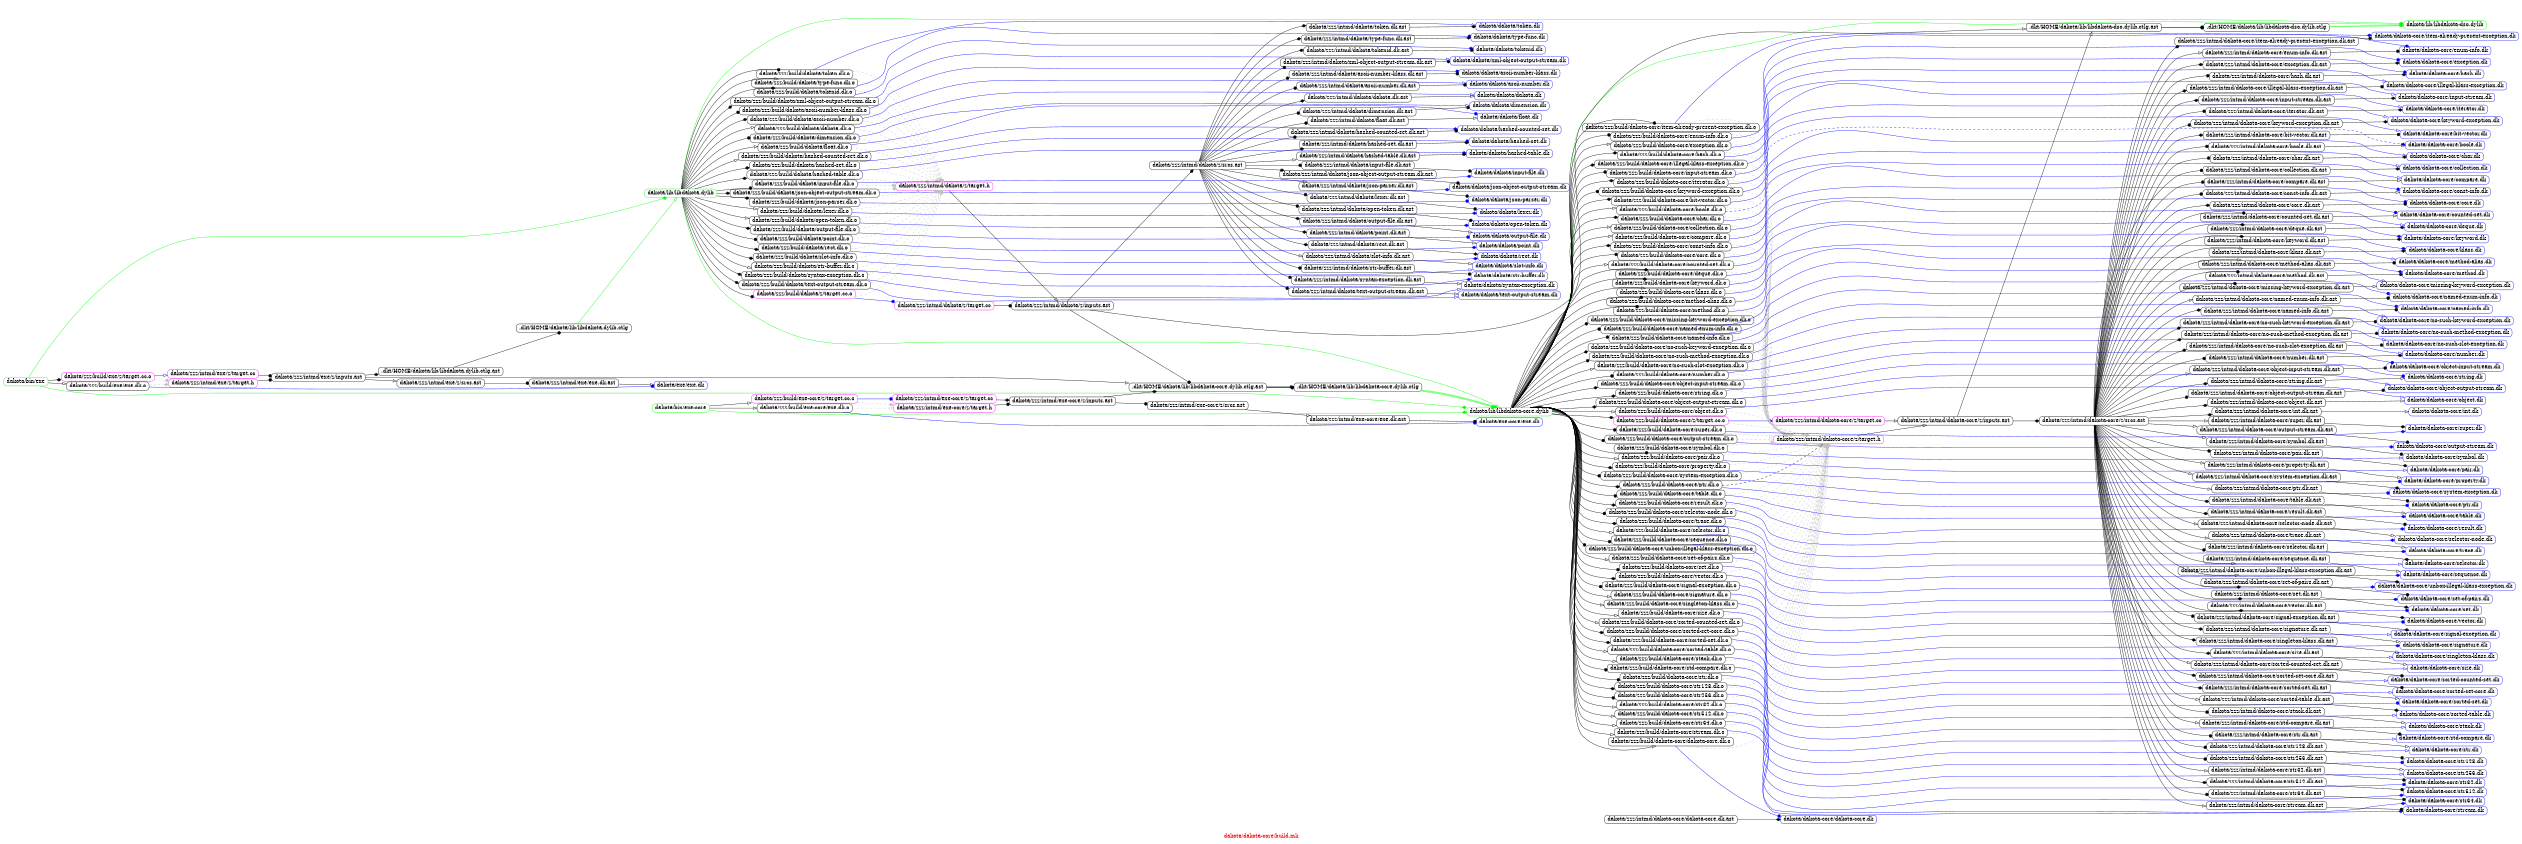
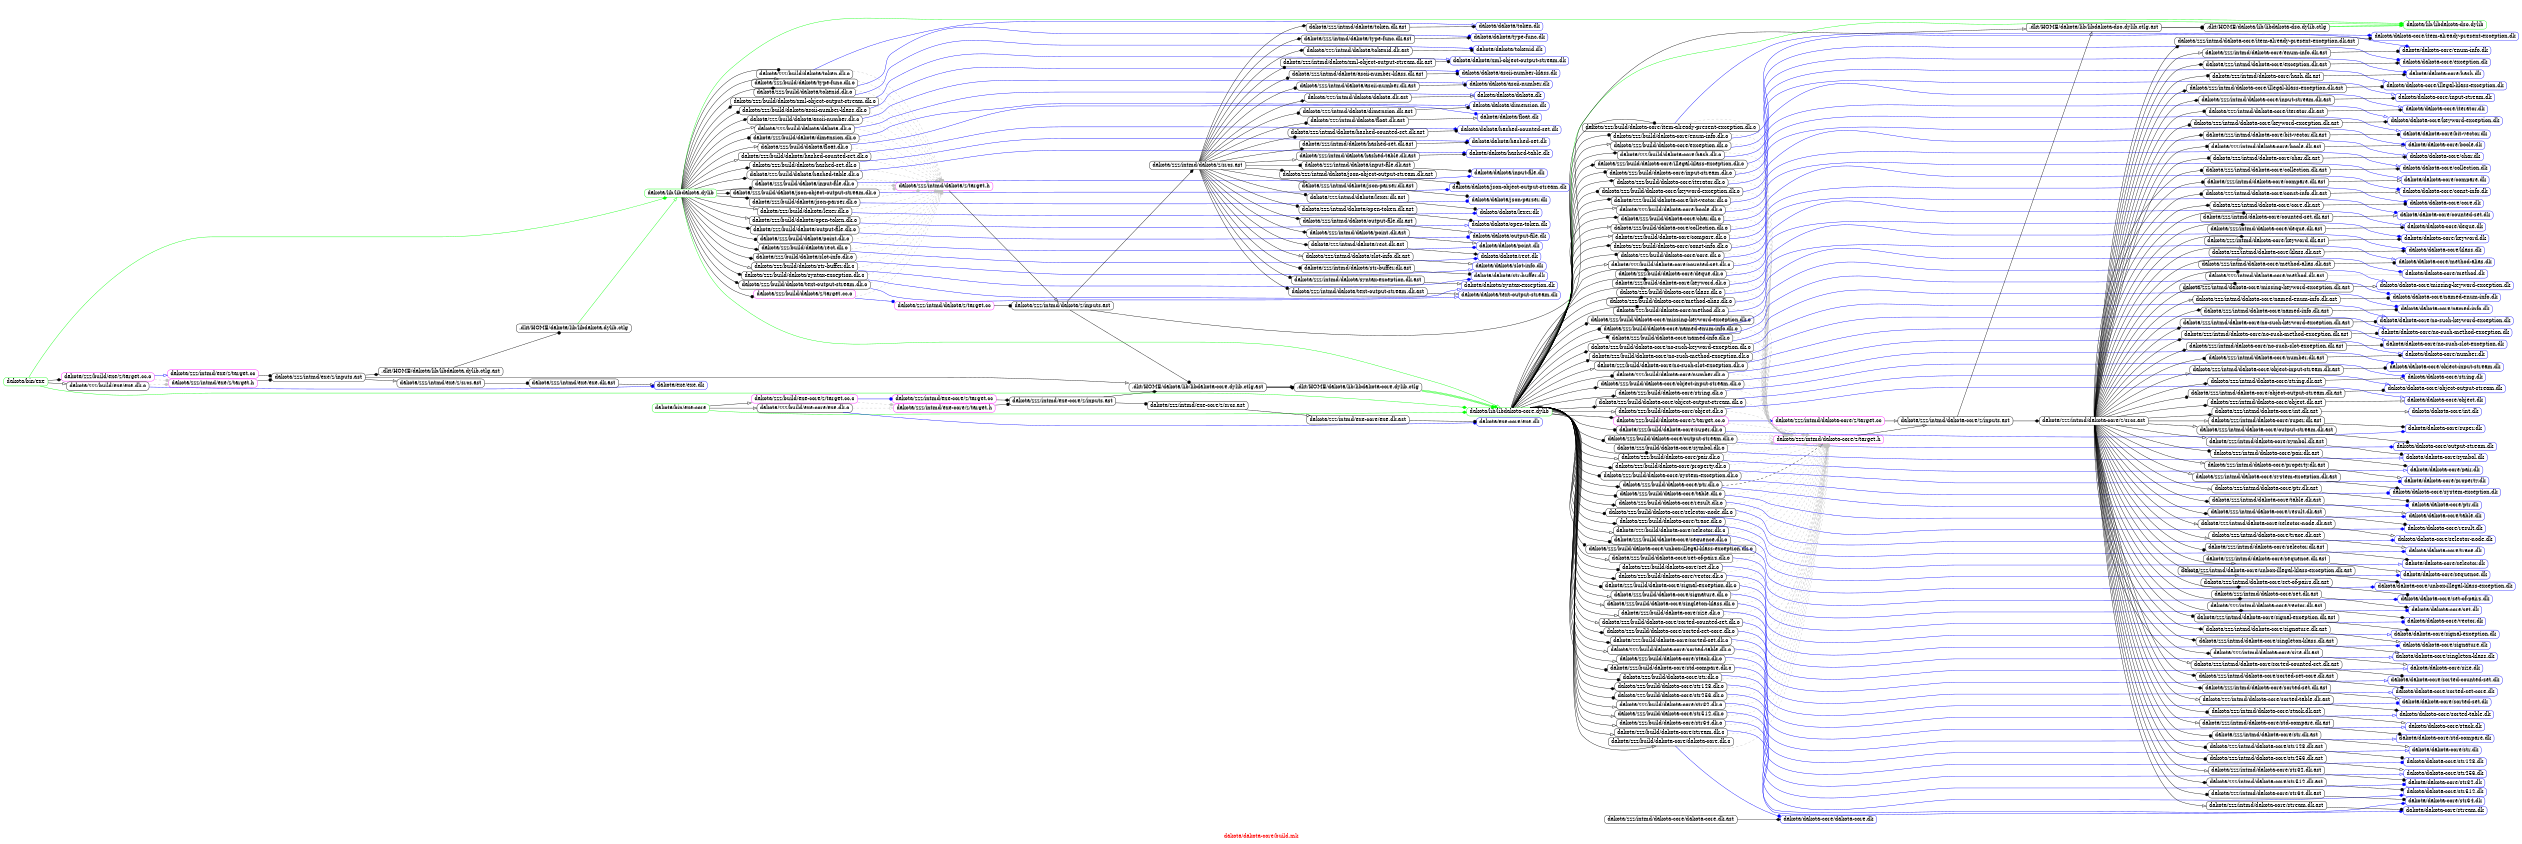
edge "dakota/zzz/build/dakota-core/boole.dk.o" -> "dakota/dakota-core/boole.dk": style dashed -> solid
edge "dakota/zzz/build/dakota/open-token.dk.o" -> "dakota/dakota/open-token.dk": arrowhead diamond -> onormal
edge "dakota/zzz/intmd/dakota-core/method.dk.ast" -> "dakota/dakota-core/method.dk": color black -> gray
